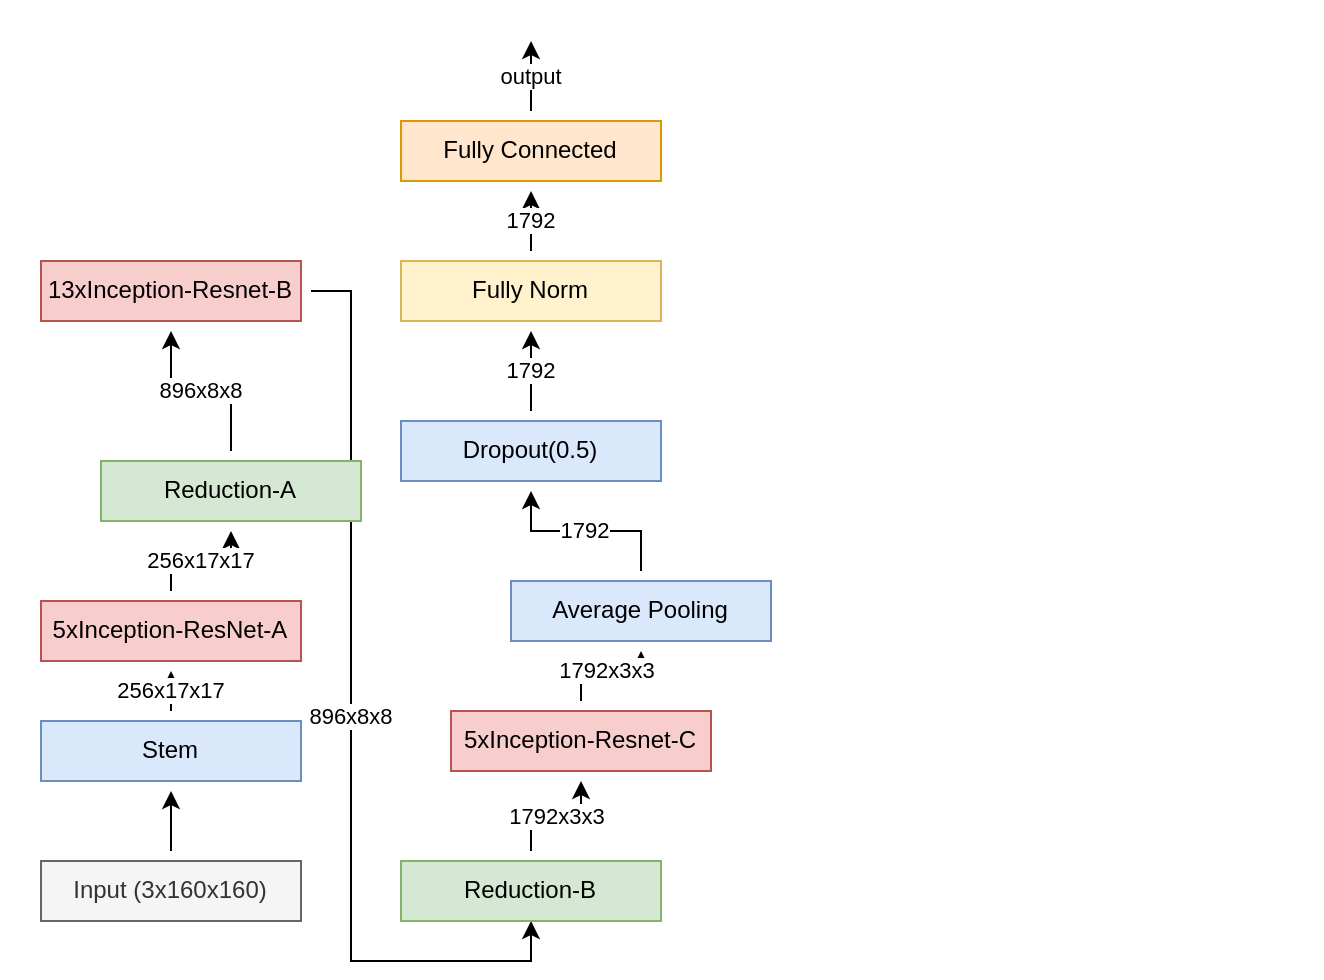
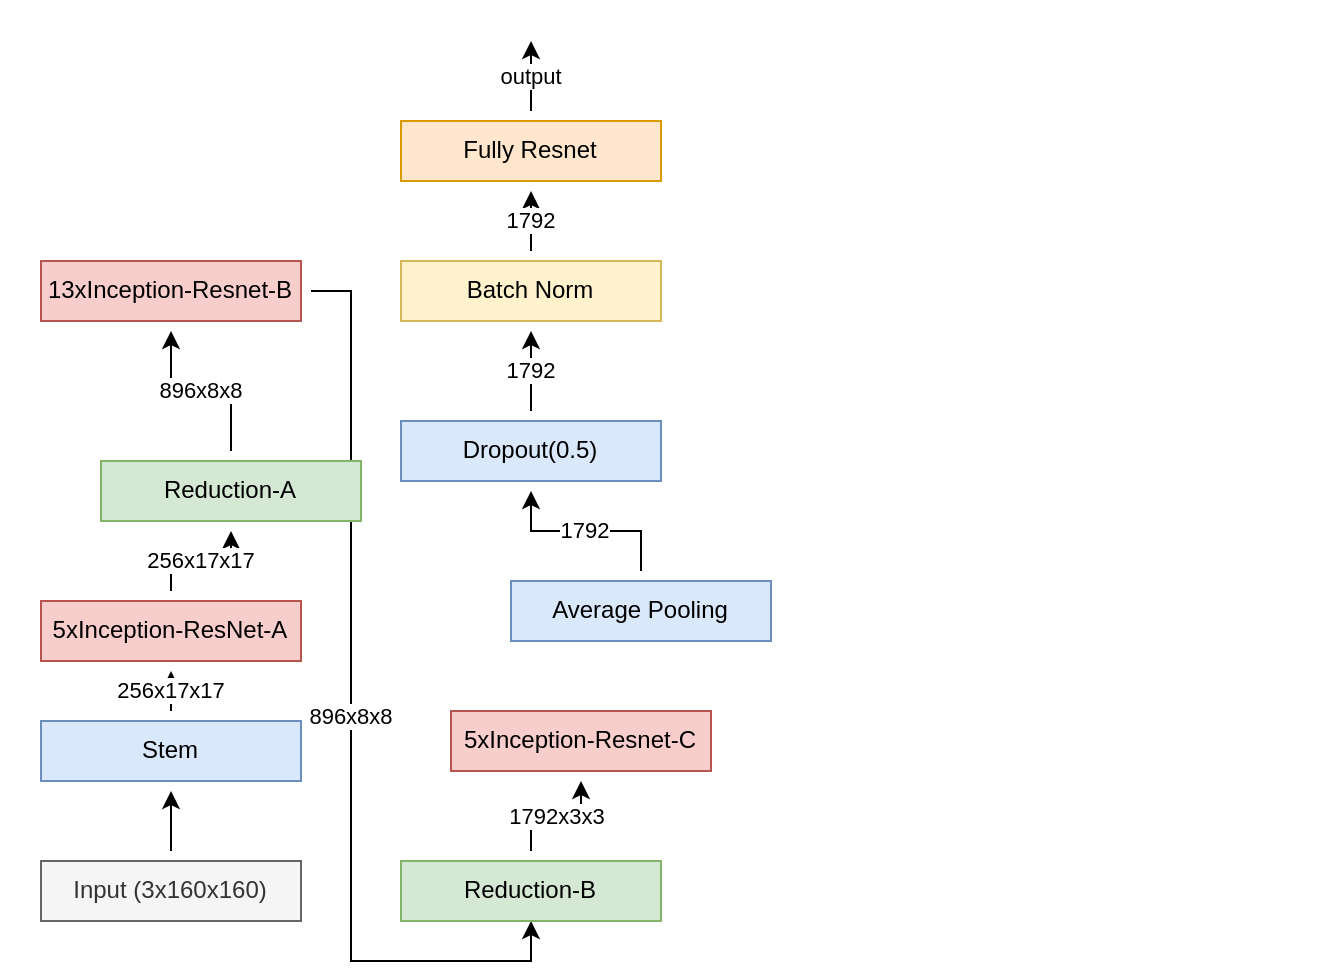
node "Fully Connected": label "Fully Connected" -> "Fully Resnet"
node "Fully Norm": label "Fully Norm" -> "Batch Norm"
edge "5xInception-Resnet-C" -> "Average Pooling": removed, label "1792x3x3"
